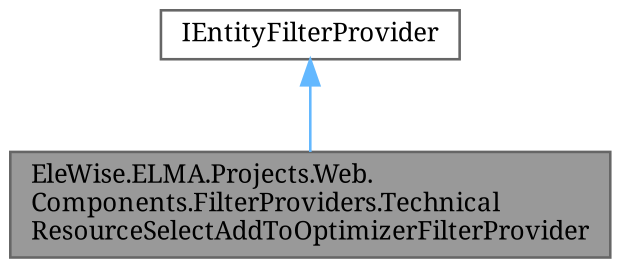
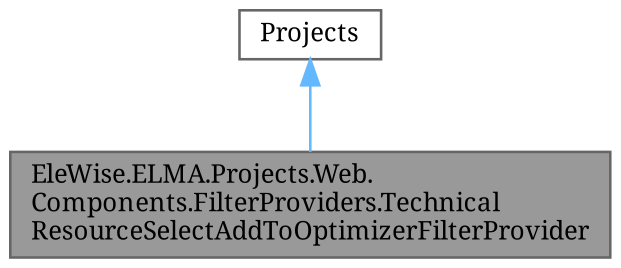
node "IEntityFilterProvider": label "IEntityFilterProvider" -> "Projects"
